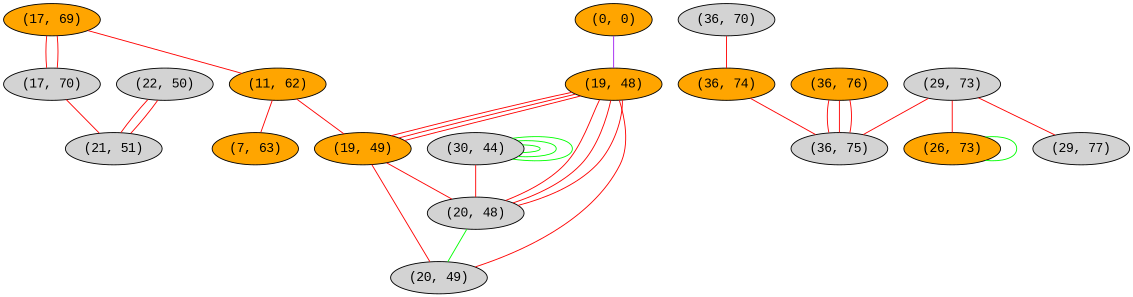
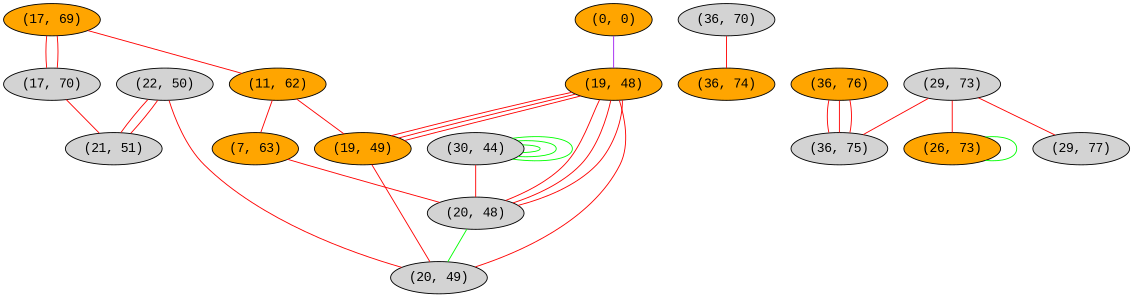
edge "(36, 74)" -- "(36, 75)": removed
edge "(19, 49)" -- "(20, 48)": now "(7, 63)" -- "(20, 48)"
edge "(22, 50)" -- "(20, 49)": added
